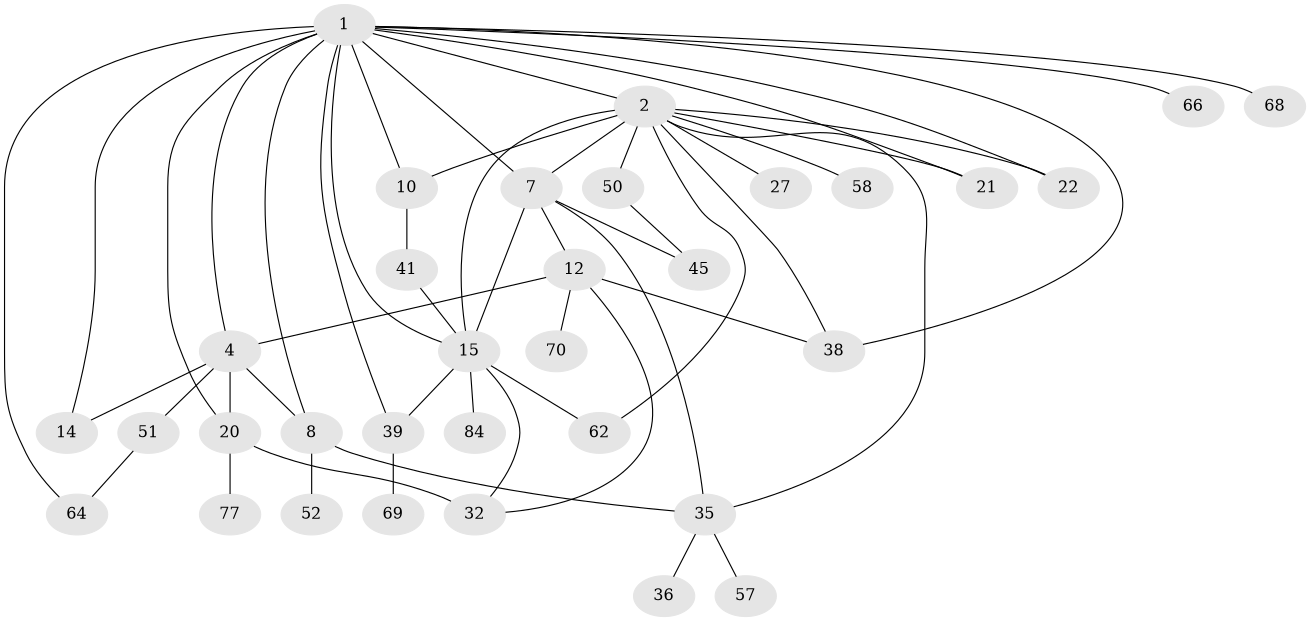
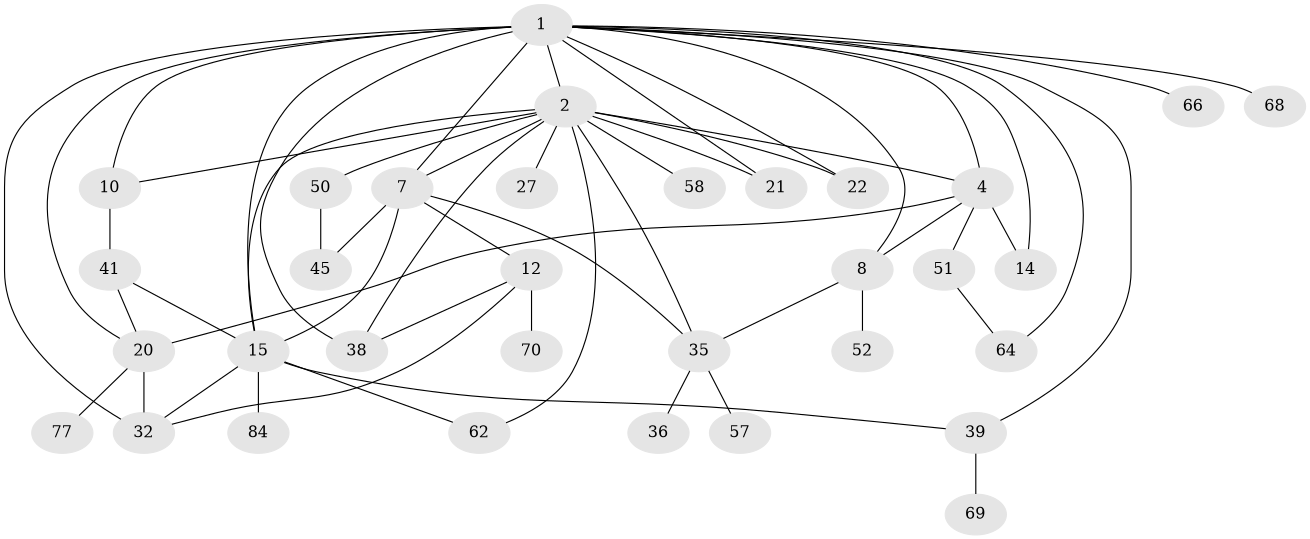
edge "1" -- "32": added
edge "41" -- "20": added
edge "12" -- "4": now "2" -- "4"
